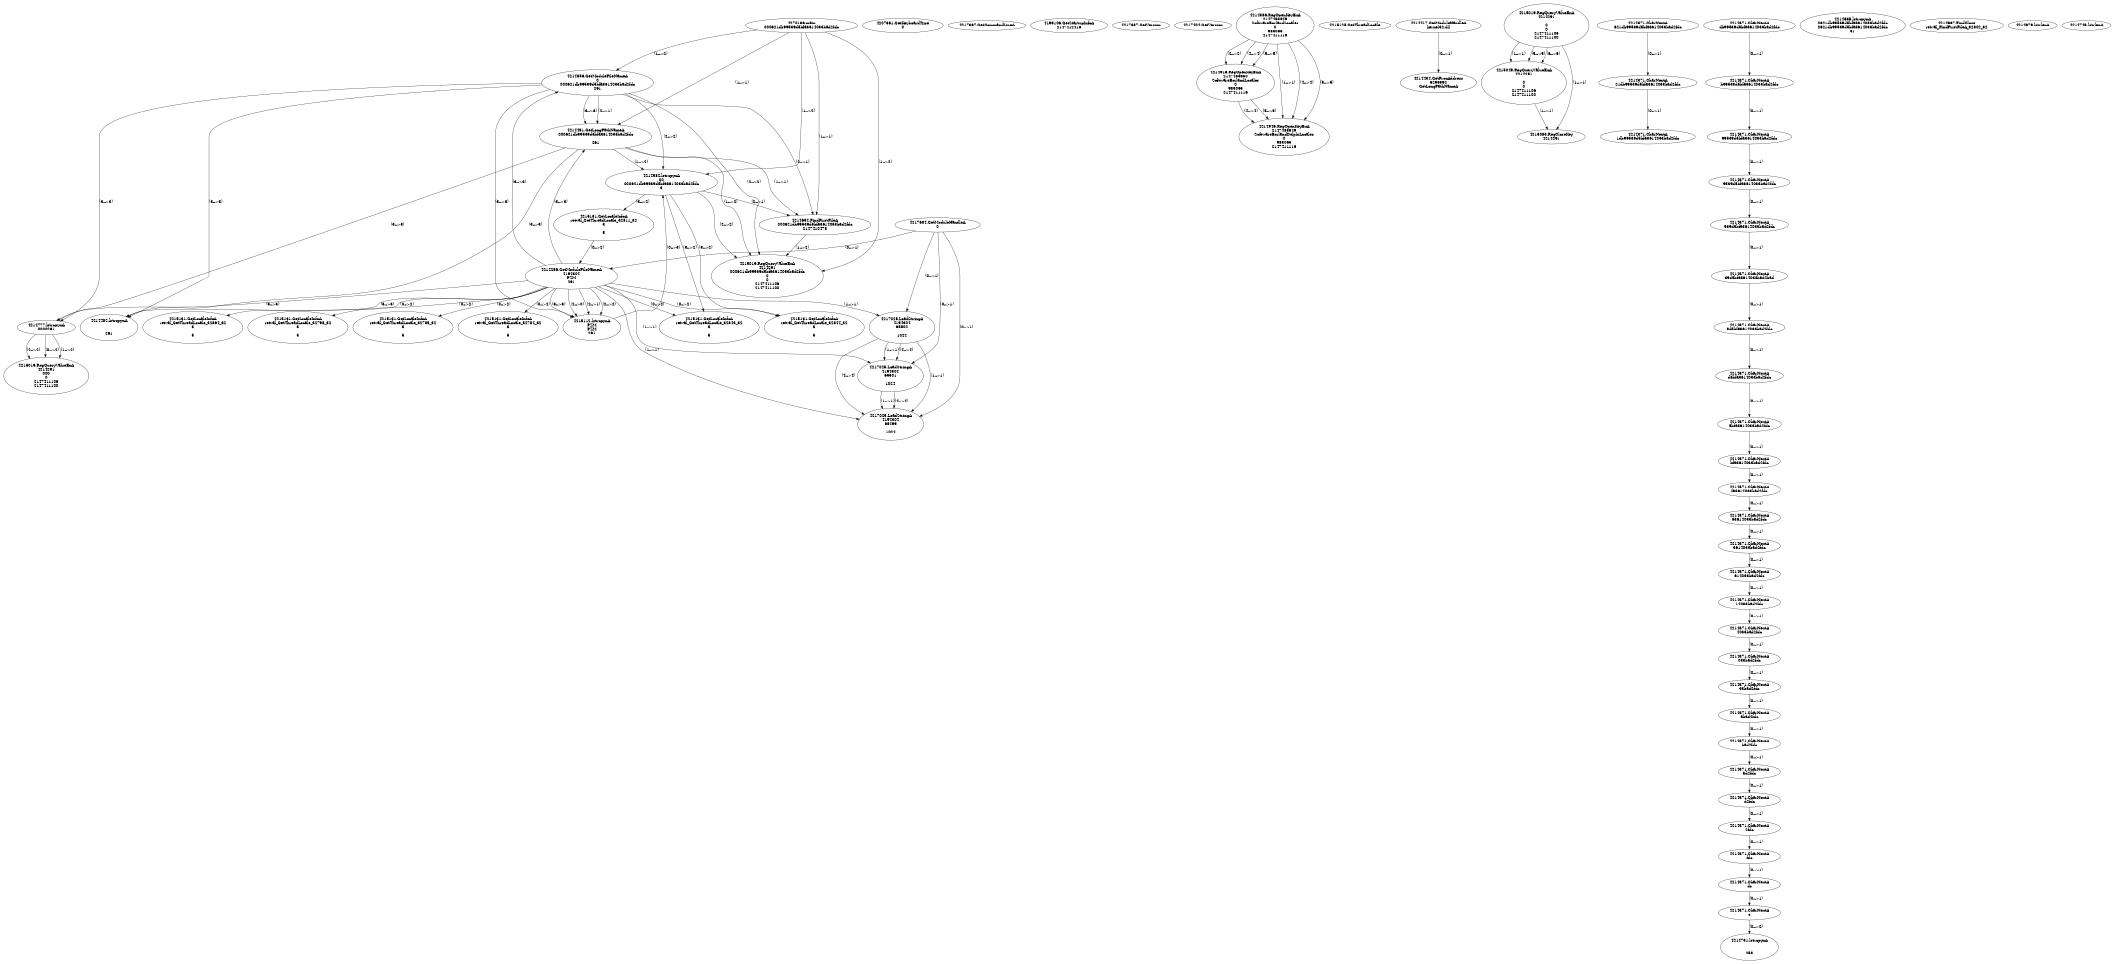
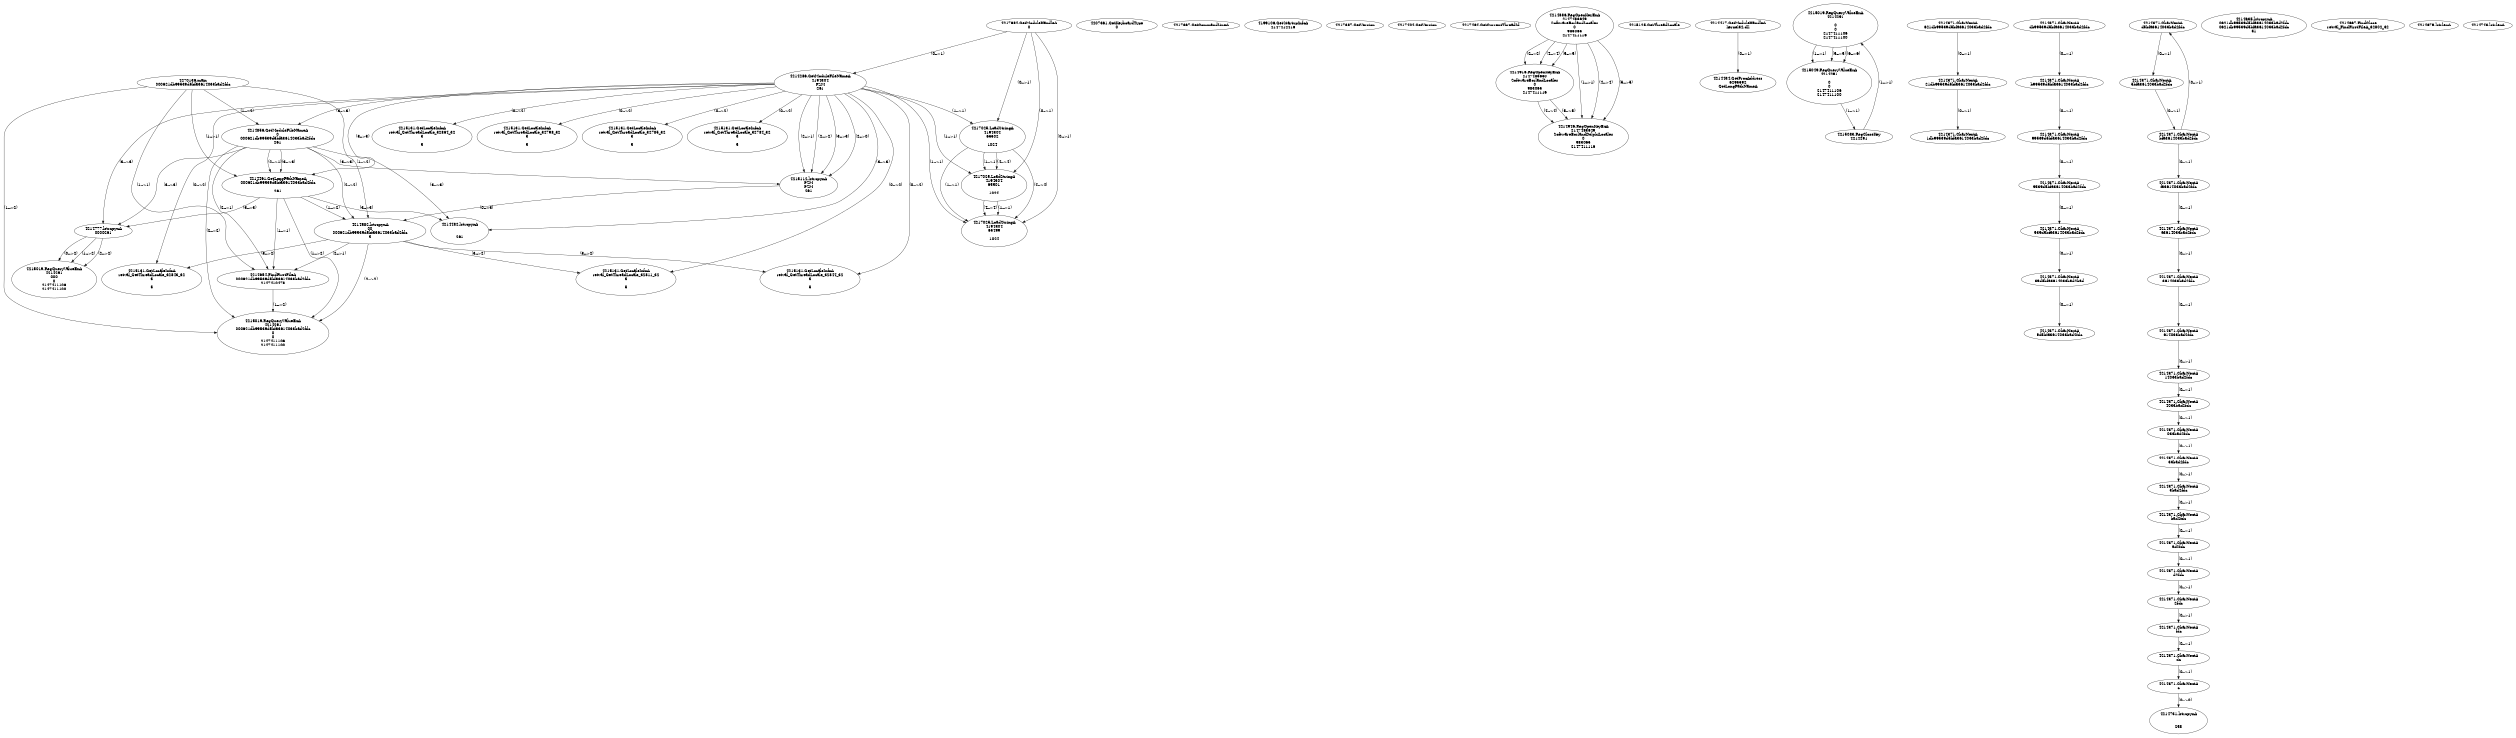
node "4217464.GetCurrentThreadId": added
edge "4215019.RegQueryValueExA 4214291 0 0 2147411106 2147411100" -> "4215083.RegCloseKey 4214291": reversed
edge "4215131.GetLocaleInfoA retval_GetThreadLocale_32811_32 3 5" -> "4214286.GetModuleFileNameA 4194304 PZM 261": reversed
edge "4214371.CharNextA 9d5bfa3614033bad2fdc" -> "4214371.CharNextA d5bfa3614033bad2fdc": now "4214371.CharNextA bfa3614033bad2fdc" -> "4214371.CharNextA d5bfa3614033bad2fdc"
